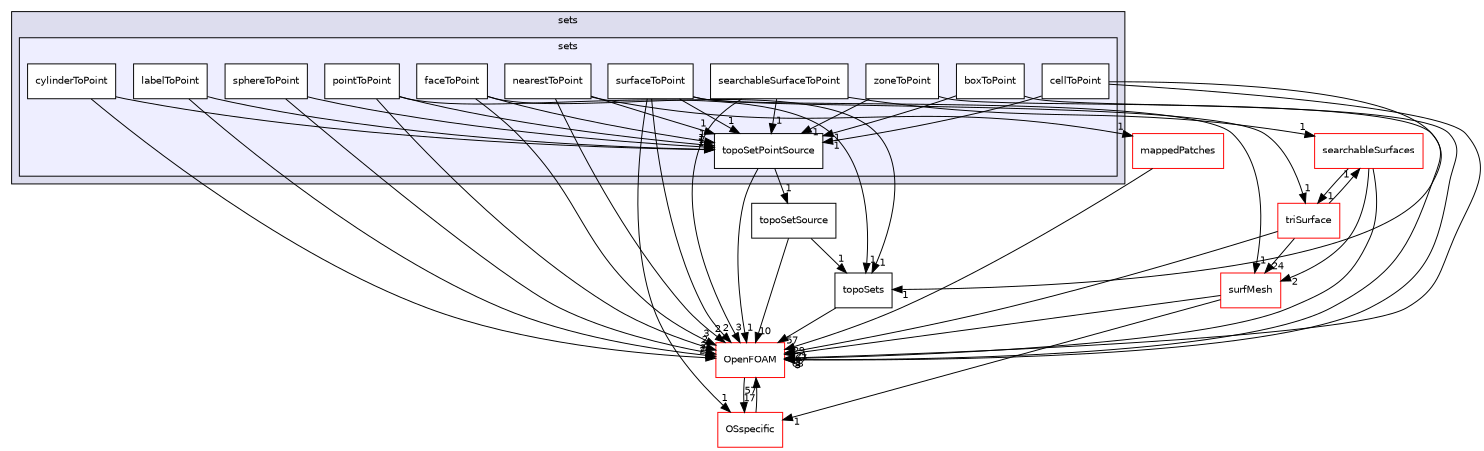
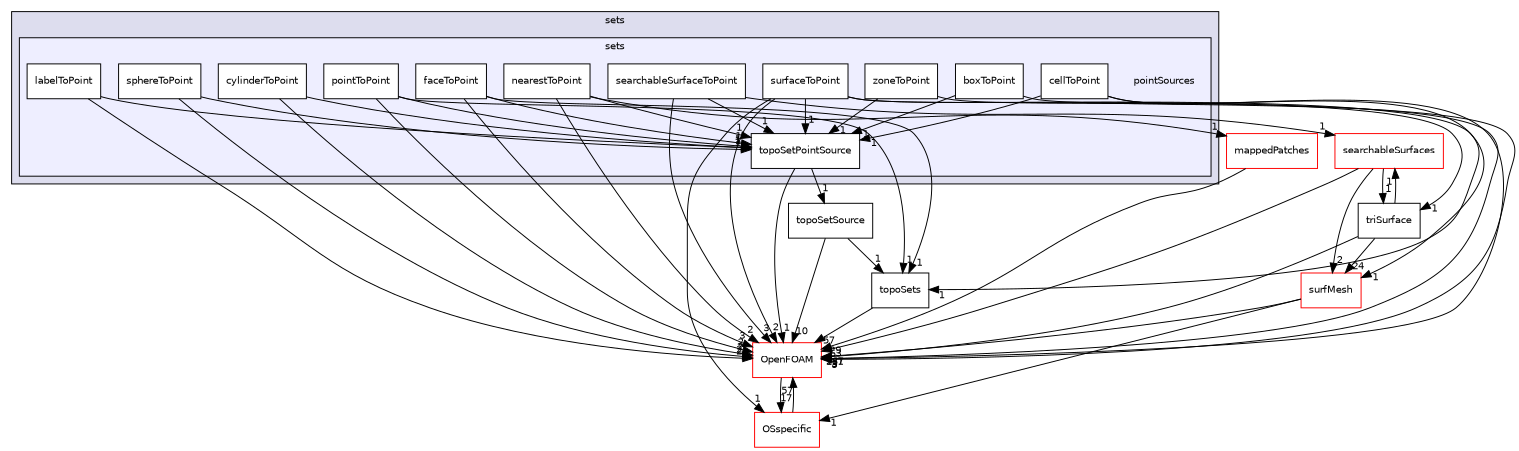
node "pointSources": added
node "triSurface": color red -> black
